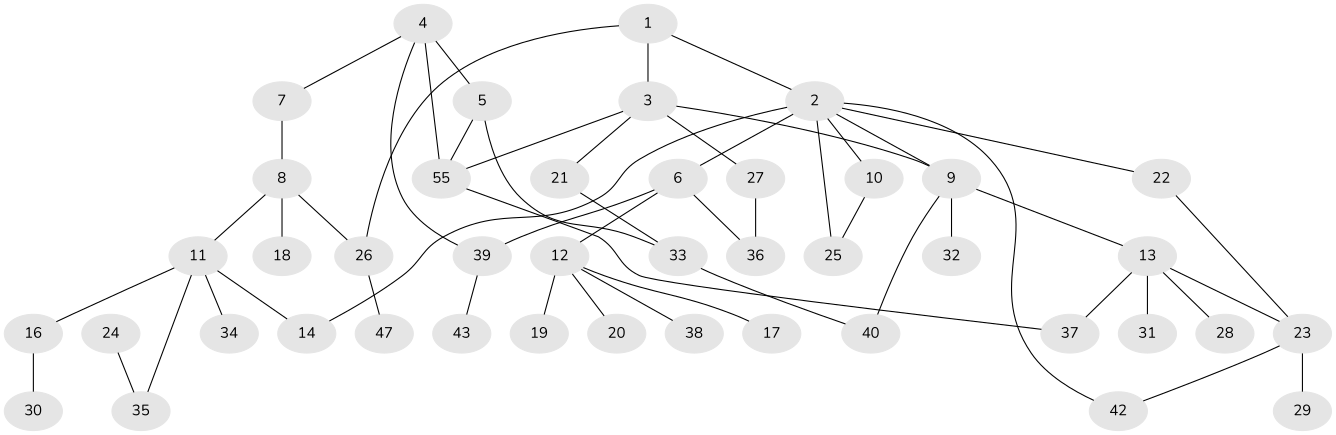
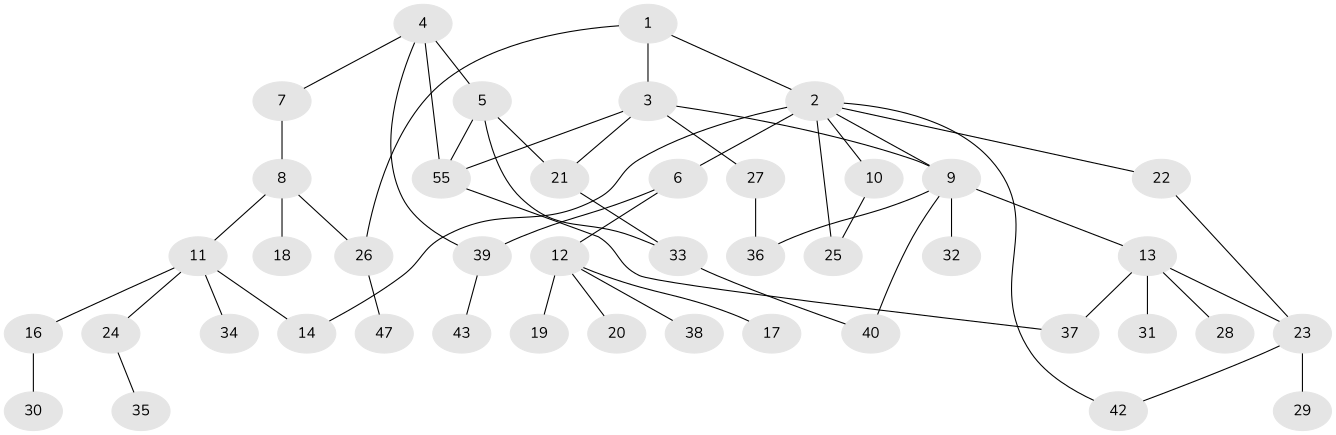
edge "5" -- "21": added
edge "6" -- "36": now "9" -- "36"
edge "11" -- "35": now "11" -- "24"
